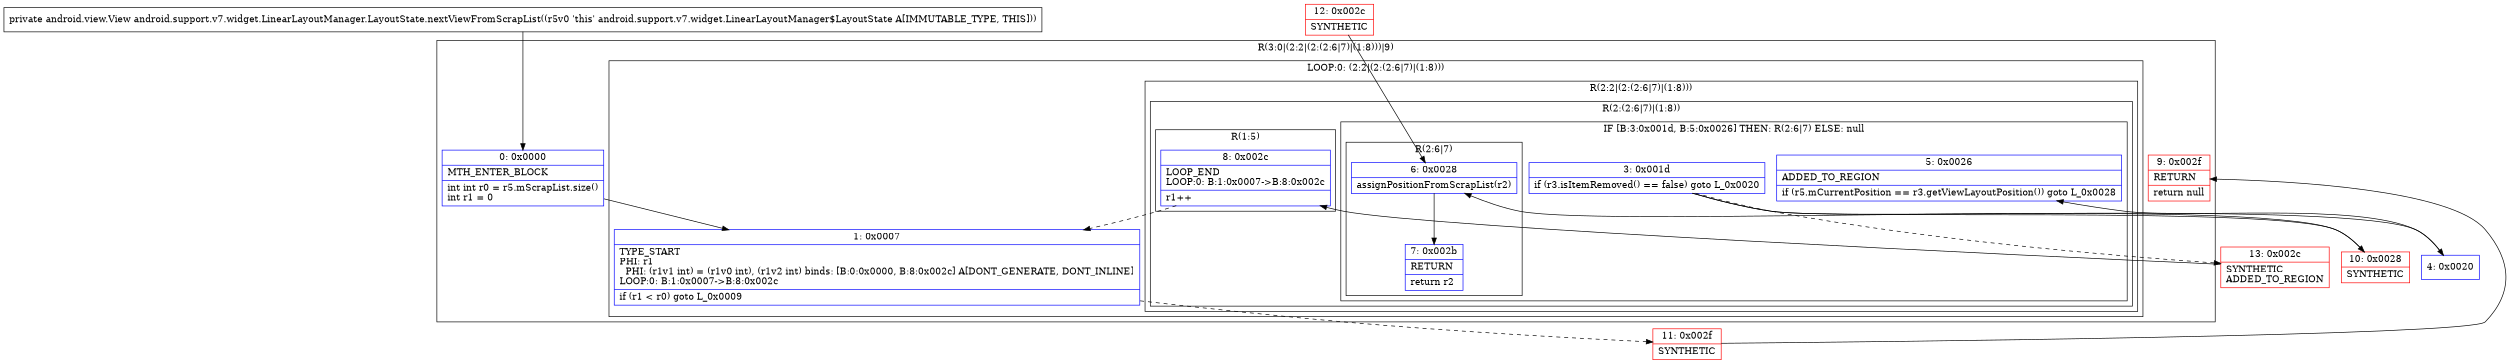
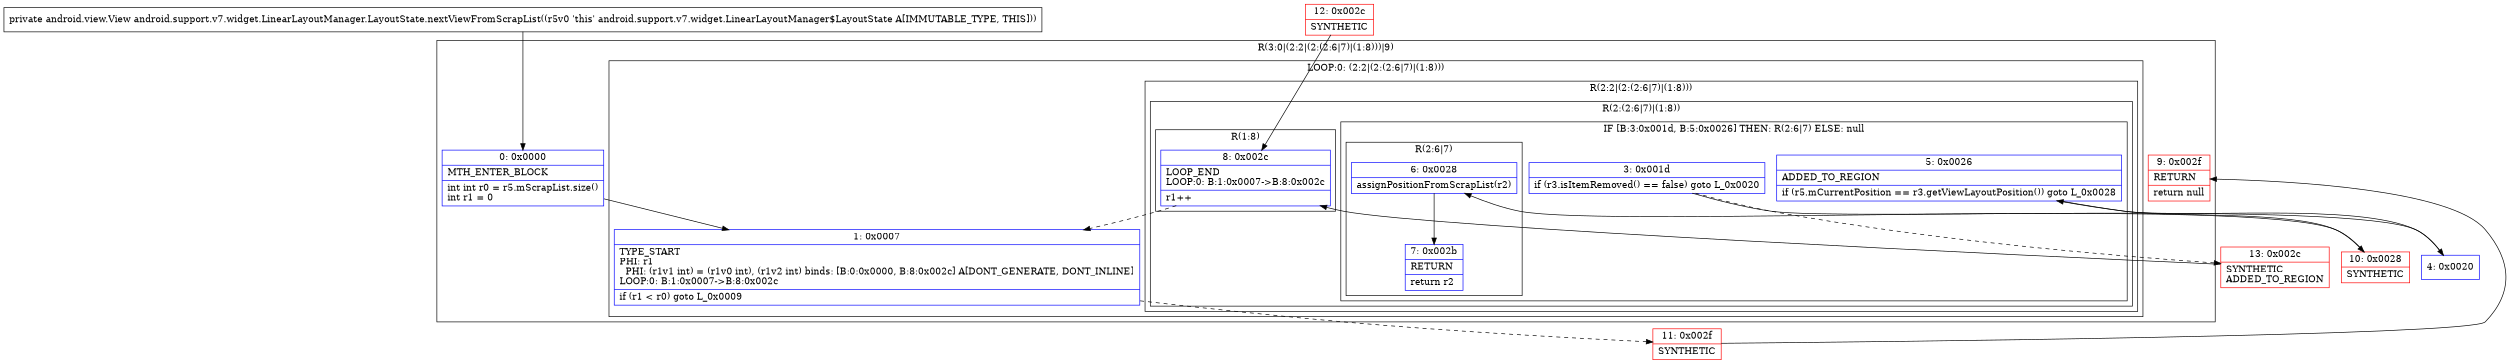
edge "12: 0x002c" -> "6: 0x0028": now "12: 0x002c" -> "8: 0x002c"
cluster "R(1:5)": label "R(1:5)" -> "R(1:8)"
edge "3: 0x001d" -> "10: 0x0028": now "5: 0x0026" -> "10: 0x0028"
